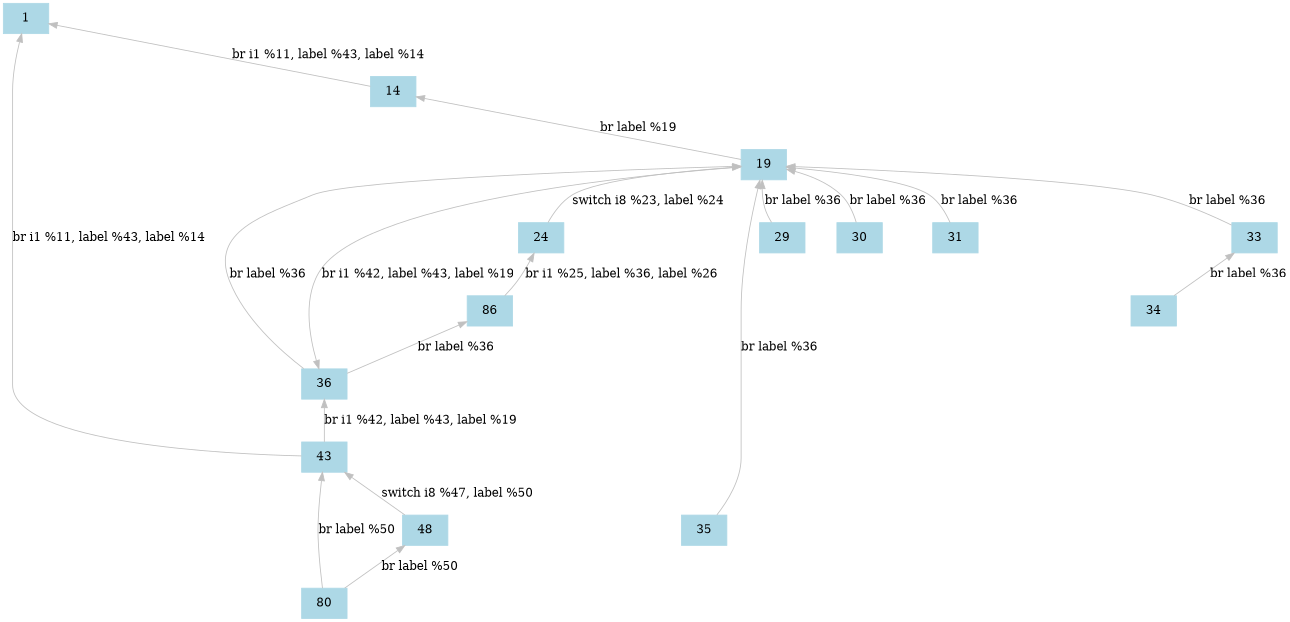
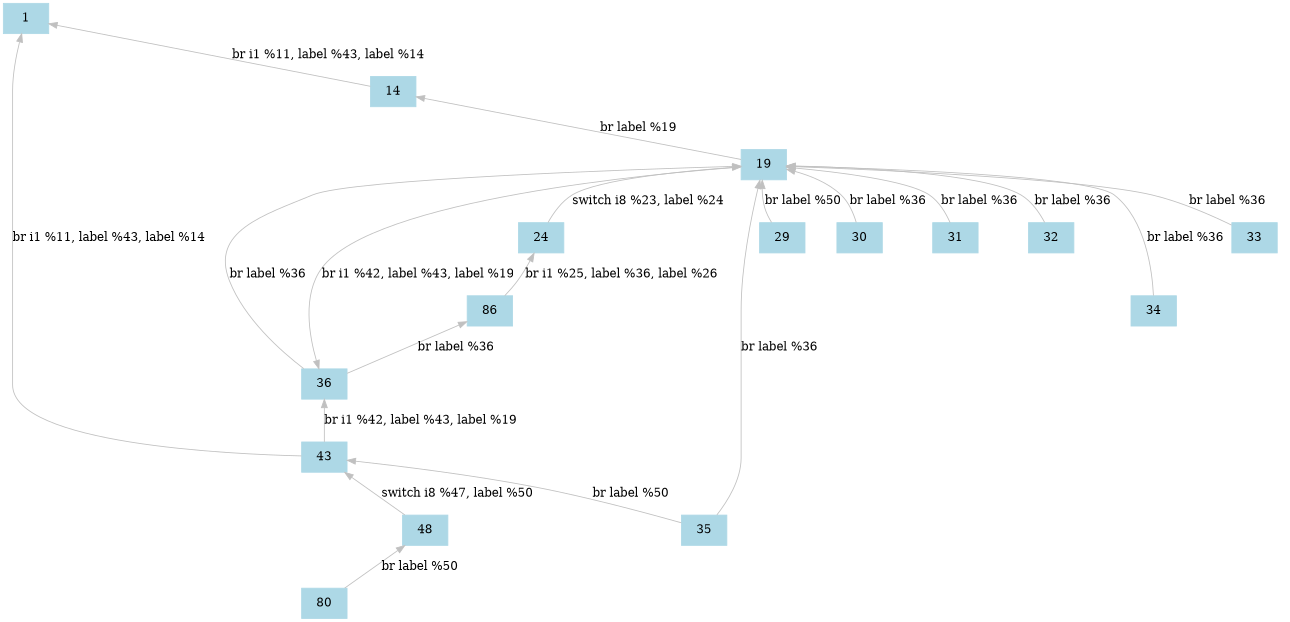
edge "29" -> "19": label "br label %36" -> "br label %50"
node "32": added
edge "34" -> "33": now "34" -> "19"
edge "80" -> "43": now "35" -> "43"
